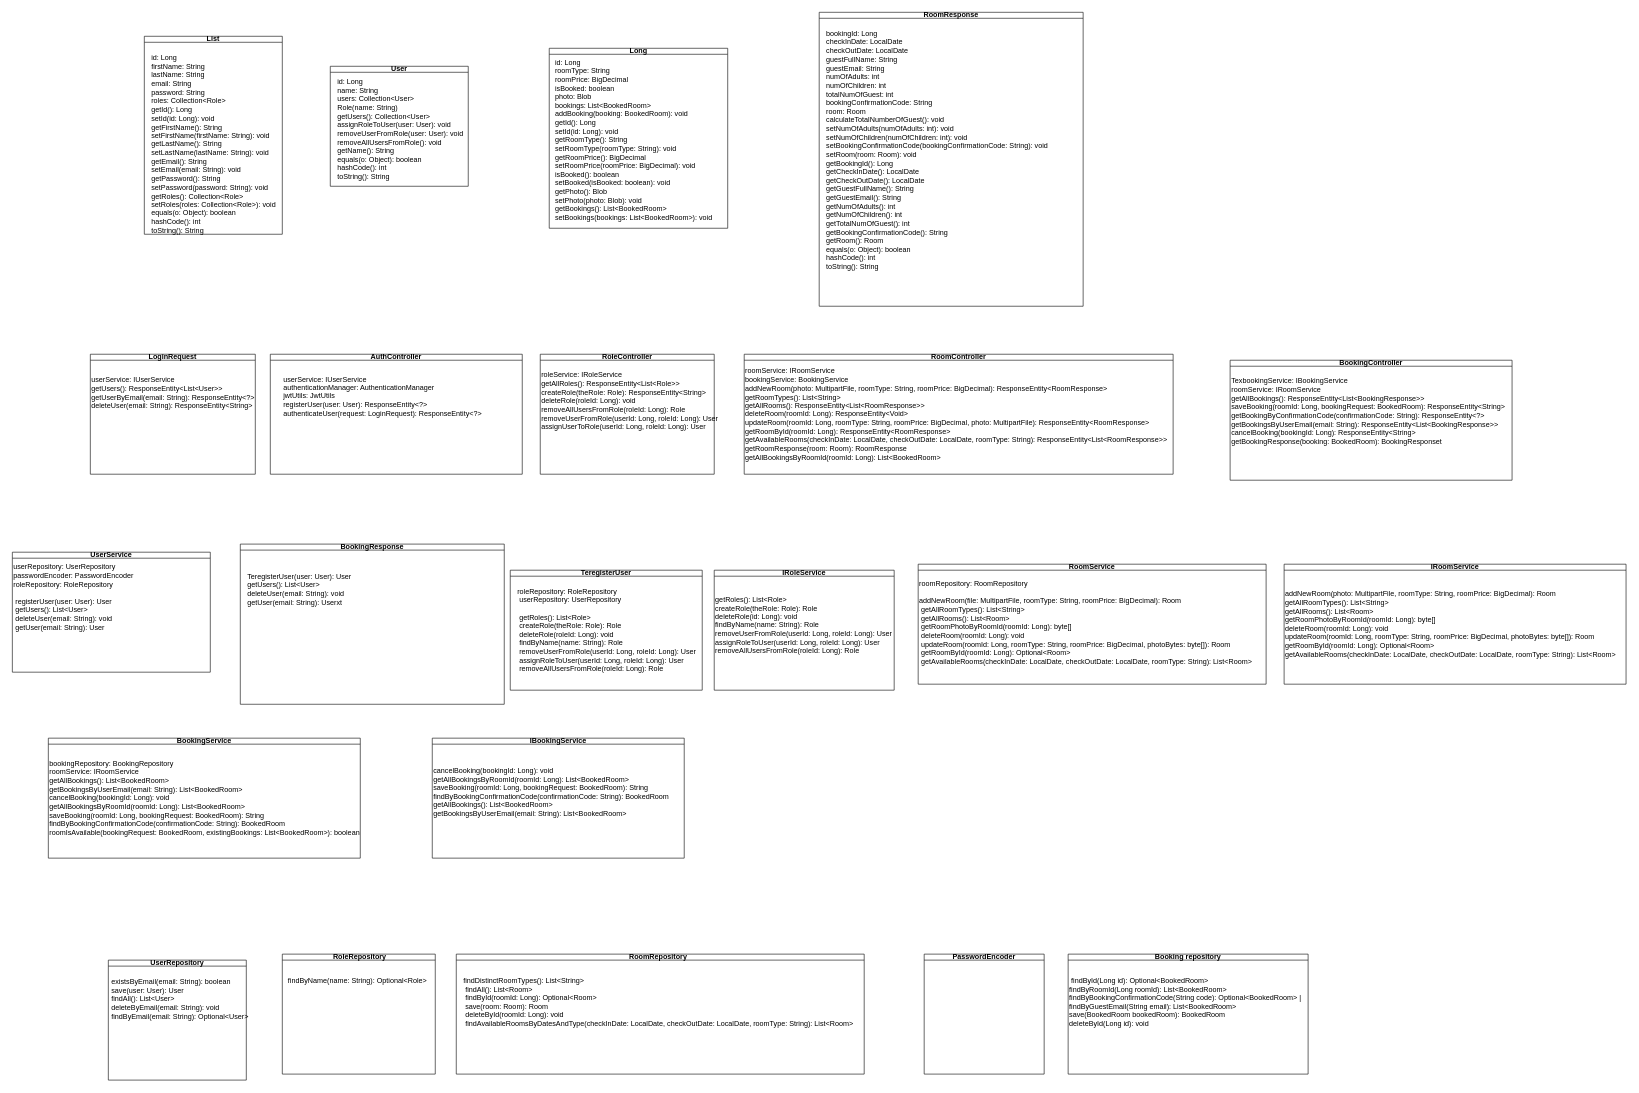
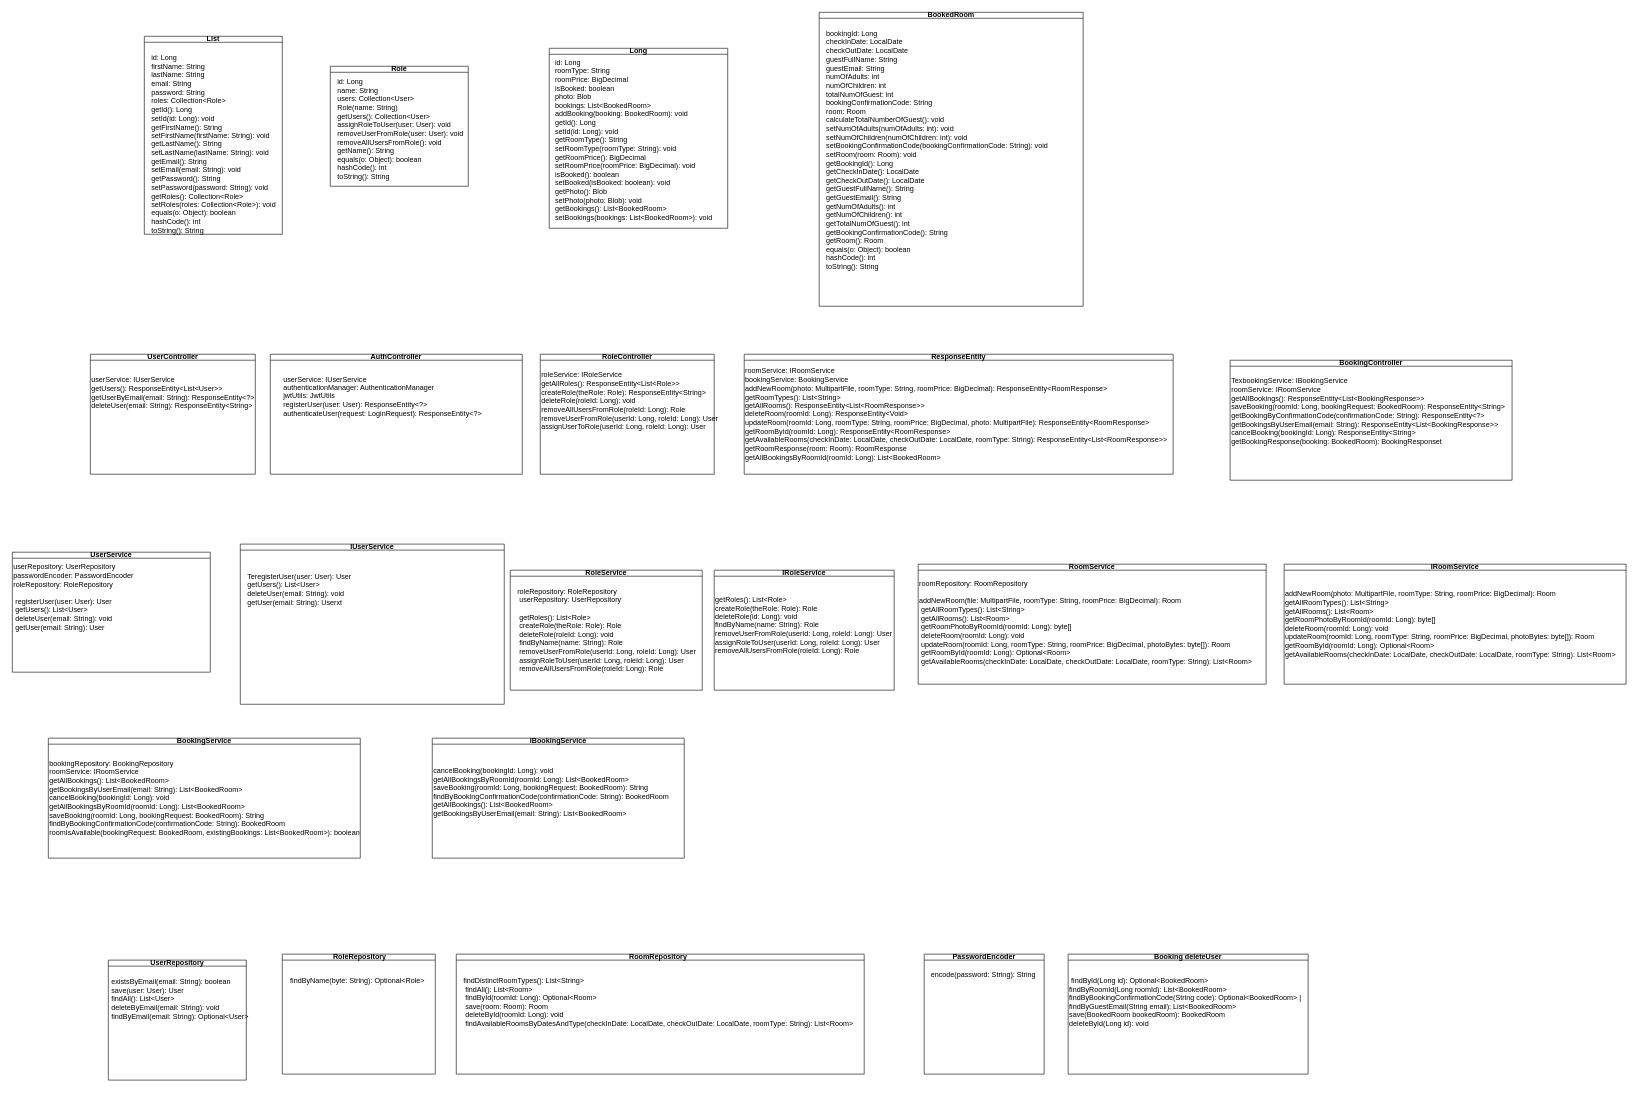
node "RoomResponse": label "RoomResponse" -> "BookedRoom"
node "User": label "User" -> "Role"
node "LoginRequest": label "LoginRequest" -> "UserController"
node "RoomController": label "RoomController" -> "ResponseEntity"
node "BookingResponse": label "BookingResponse" -> "IUserService"
node "TeregisterUser": label "TeregisterUser" -> "RoleService"
node "Booking repository": label "Booking repository" -> "Booking deleteUser"
node "encode(password: String): String": added
node "findByName(name: String): Optional<Role>": label "findByName(name: String): Optional<Role>" -> "findByName(byte: String): Optional<Role>"
